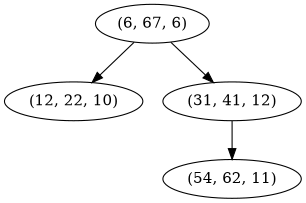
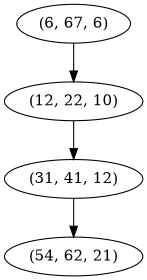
edge "(6, 67, 6)" -> "(31, 41, 12)": now "(12, 22, 10)" -> "(31, 41, 12)"
node "(54, 62, 11)": label "(54, 62, 11)" -> "(54, 62, 21)"
